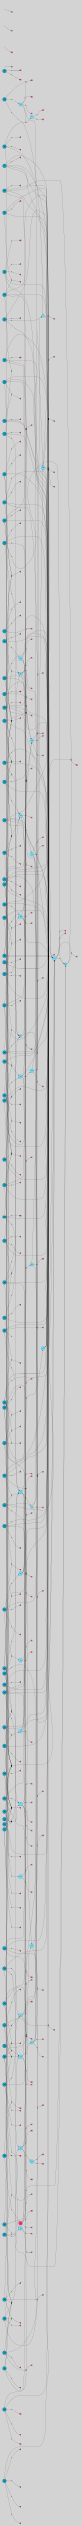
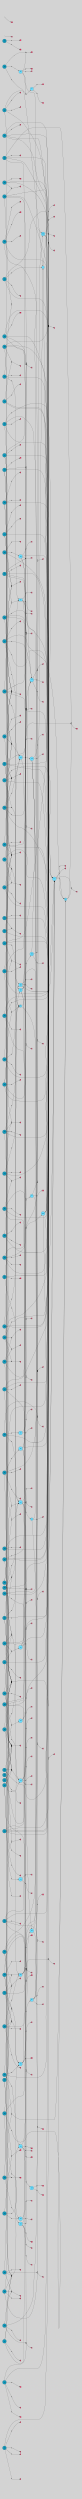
node "T644": shape box -> circle
node "T577": added
node "T328": fillcolor #ff3366 -> #66ddff
